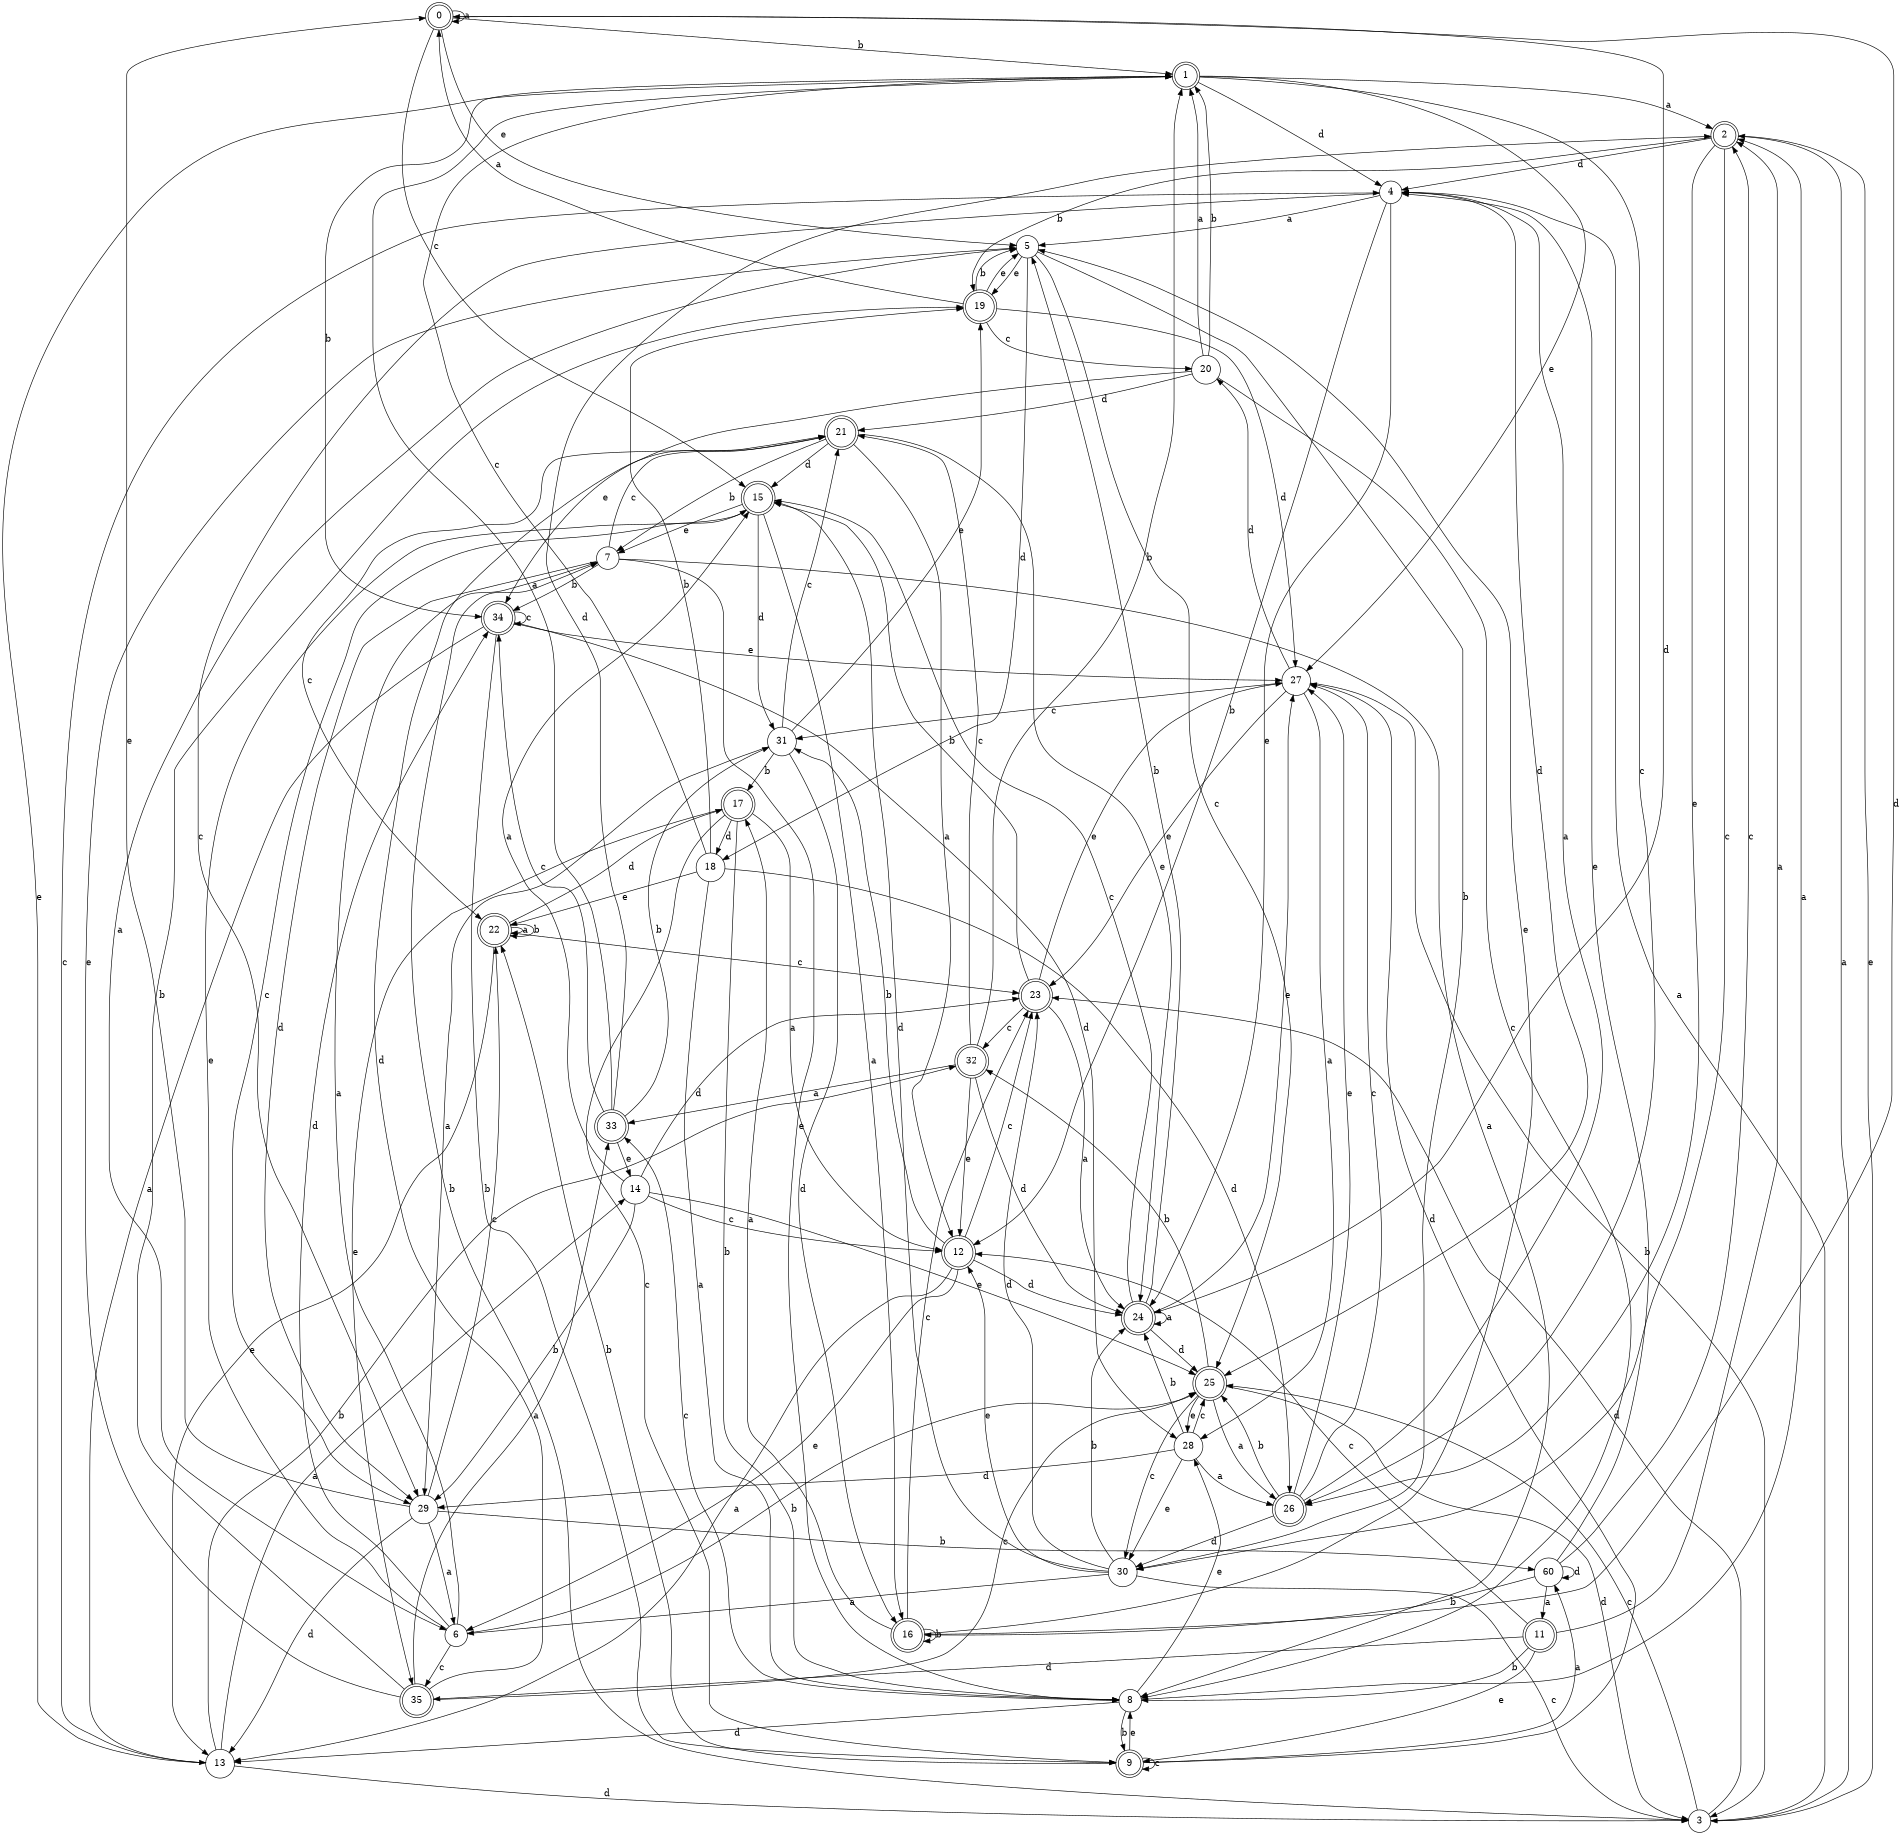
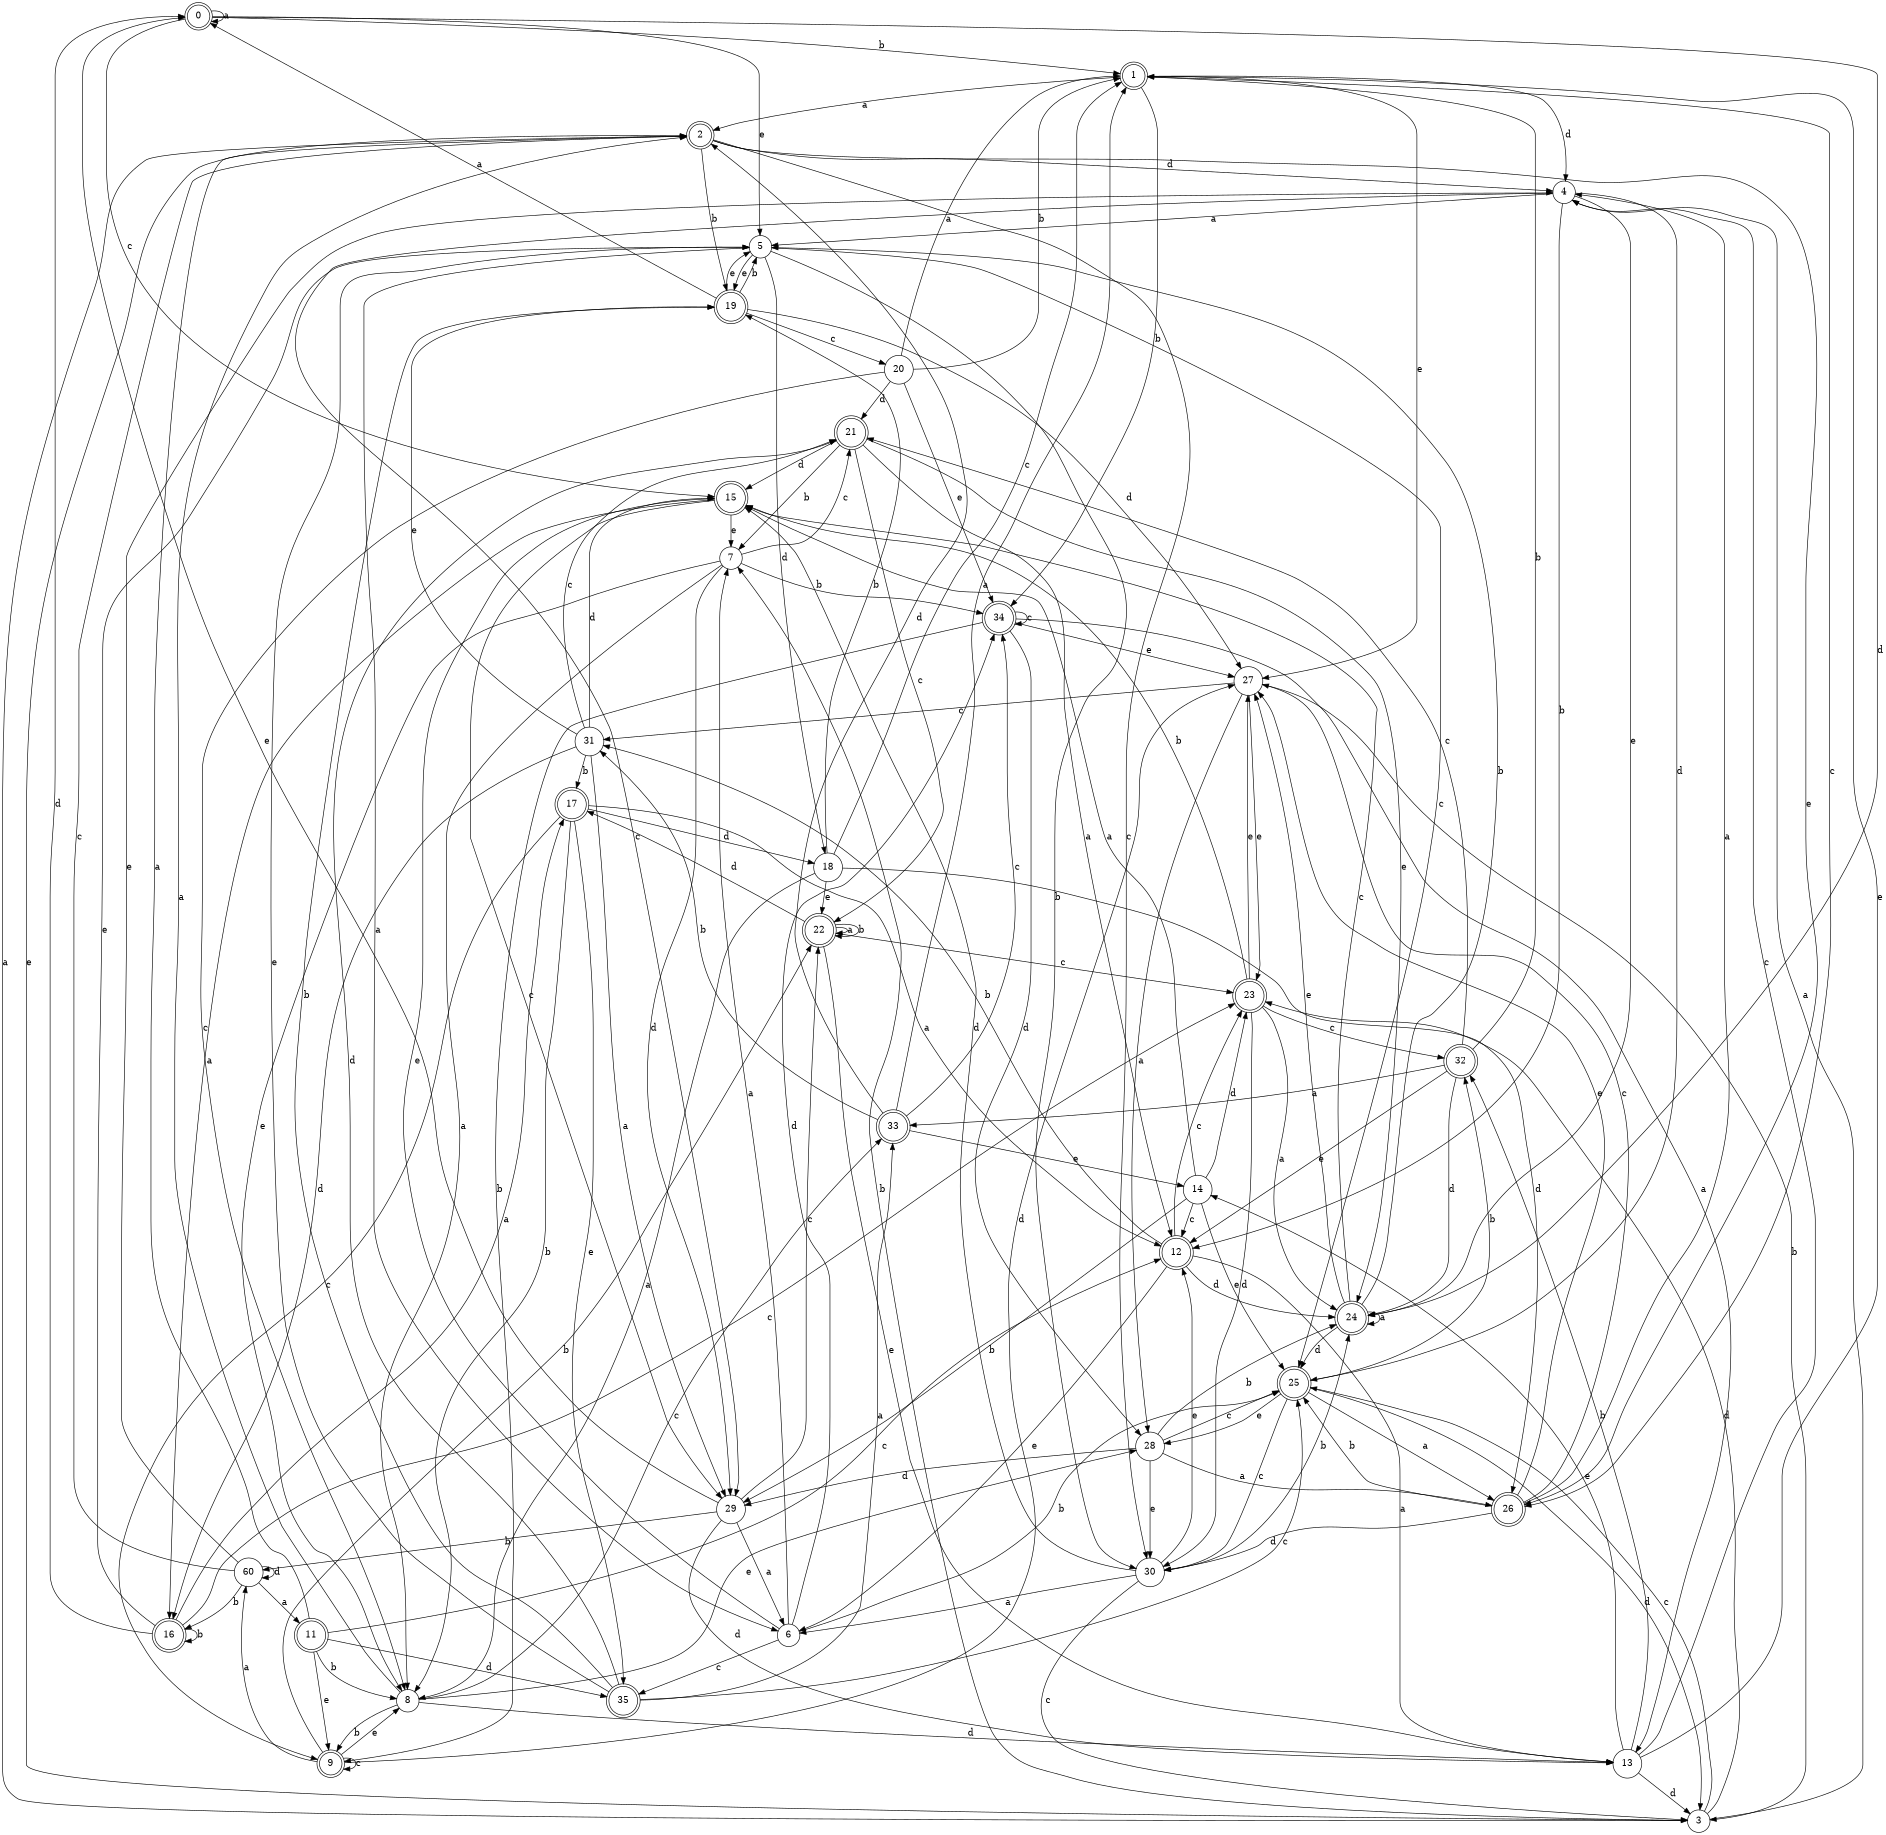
edge "27" -> "20": removed, label "d"
edge "15" -> "31": reversed
edge "30" -> "23": reversed
edge "13" -> "14": label "a" -> "e"
